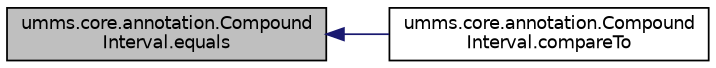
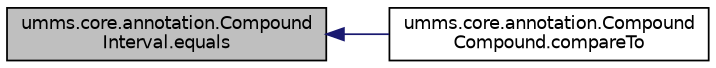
node "umms.core.annotation.Compound Interval.compareTo": label "umms.core.annotation.Compound Interval.compareTo" -> "umms.core.annotation.Compound Compound.compareTo"
